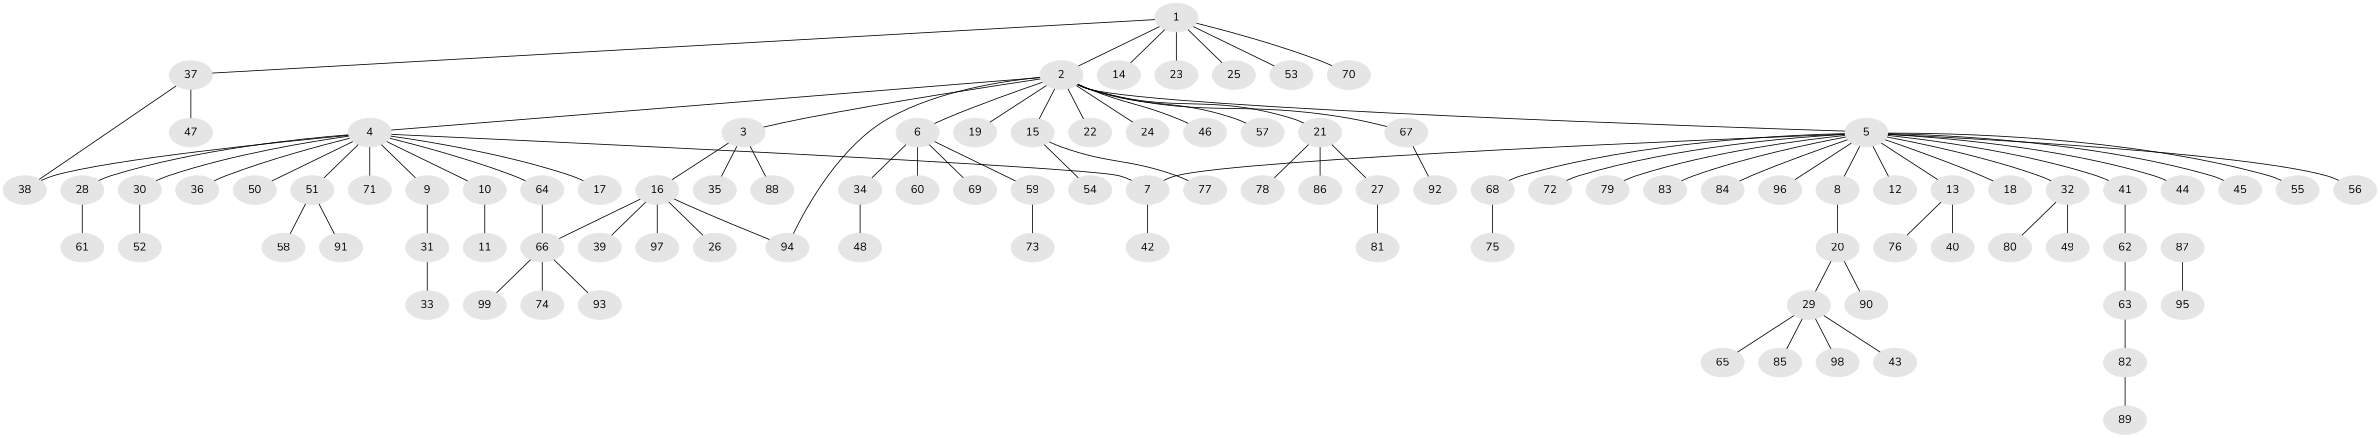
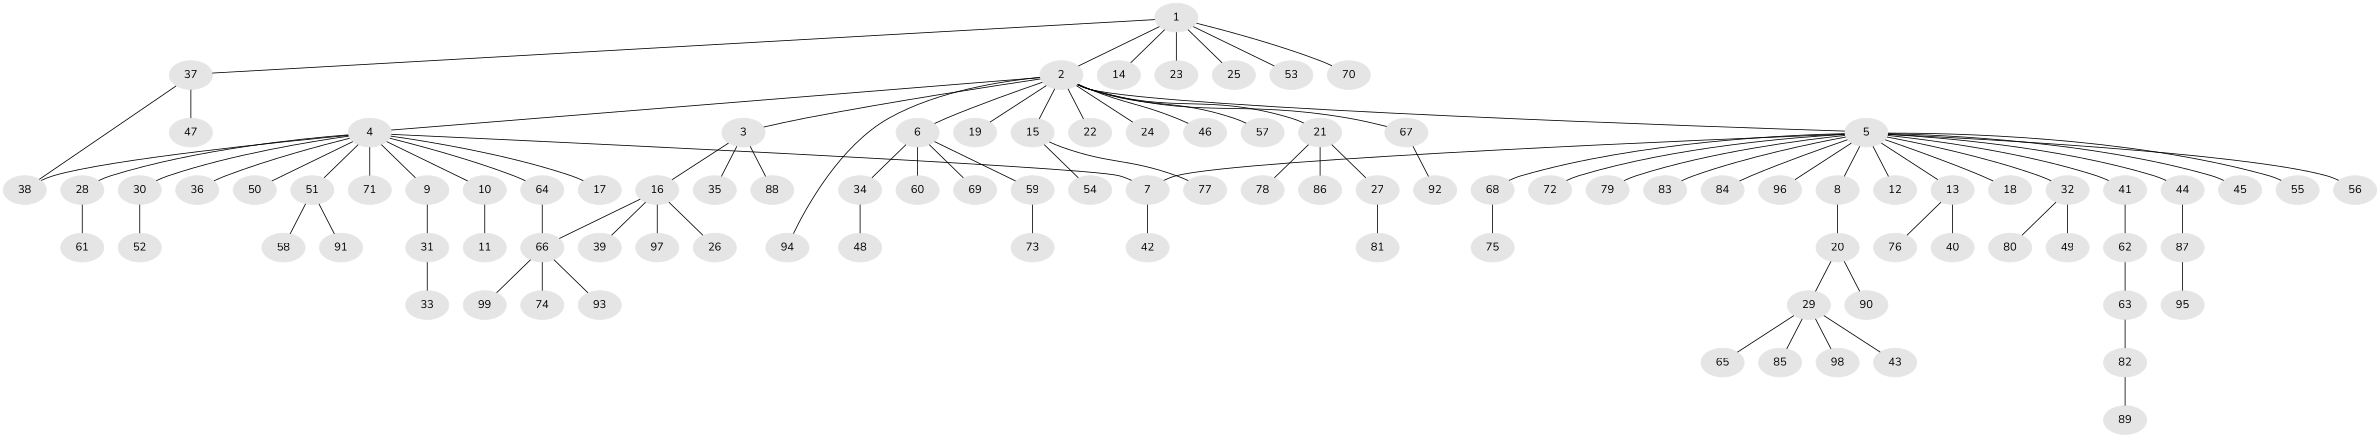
edge "44" -- "87": added
edge "16" -- "94": removed
